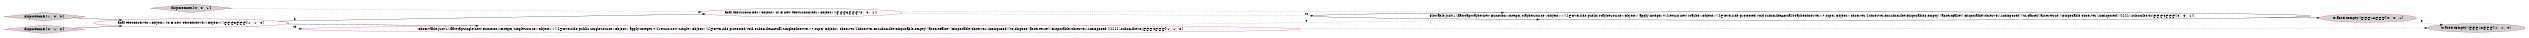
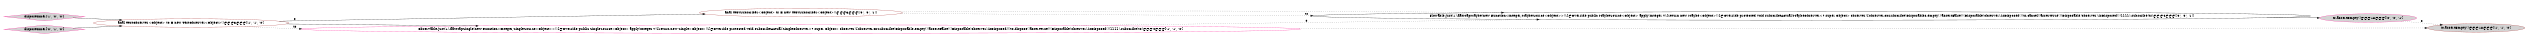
node "disposeInner['0', '0', '1']": removed
node "disposeInner['1', '0', '0']": color brown -> deeppink
